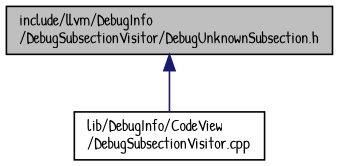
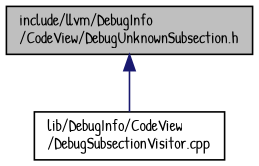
node "include/llvm/DebugInfo /DebugSubsectionVisitor/DebugUnknownSubsection.h": label "include/llvm/DebugInfo /DebugSubsectionVisitor/DebugUnknownSubsection.h" -> "include/llvm/DebugInfo /CodeView/DebugUnknownSubsection.h"
